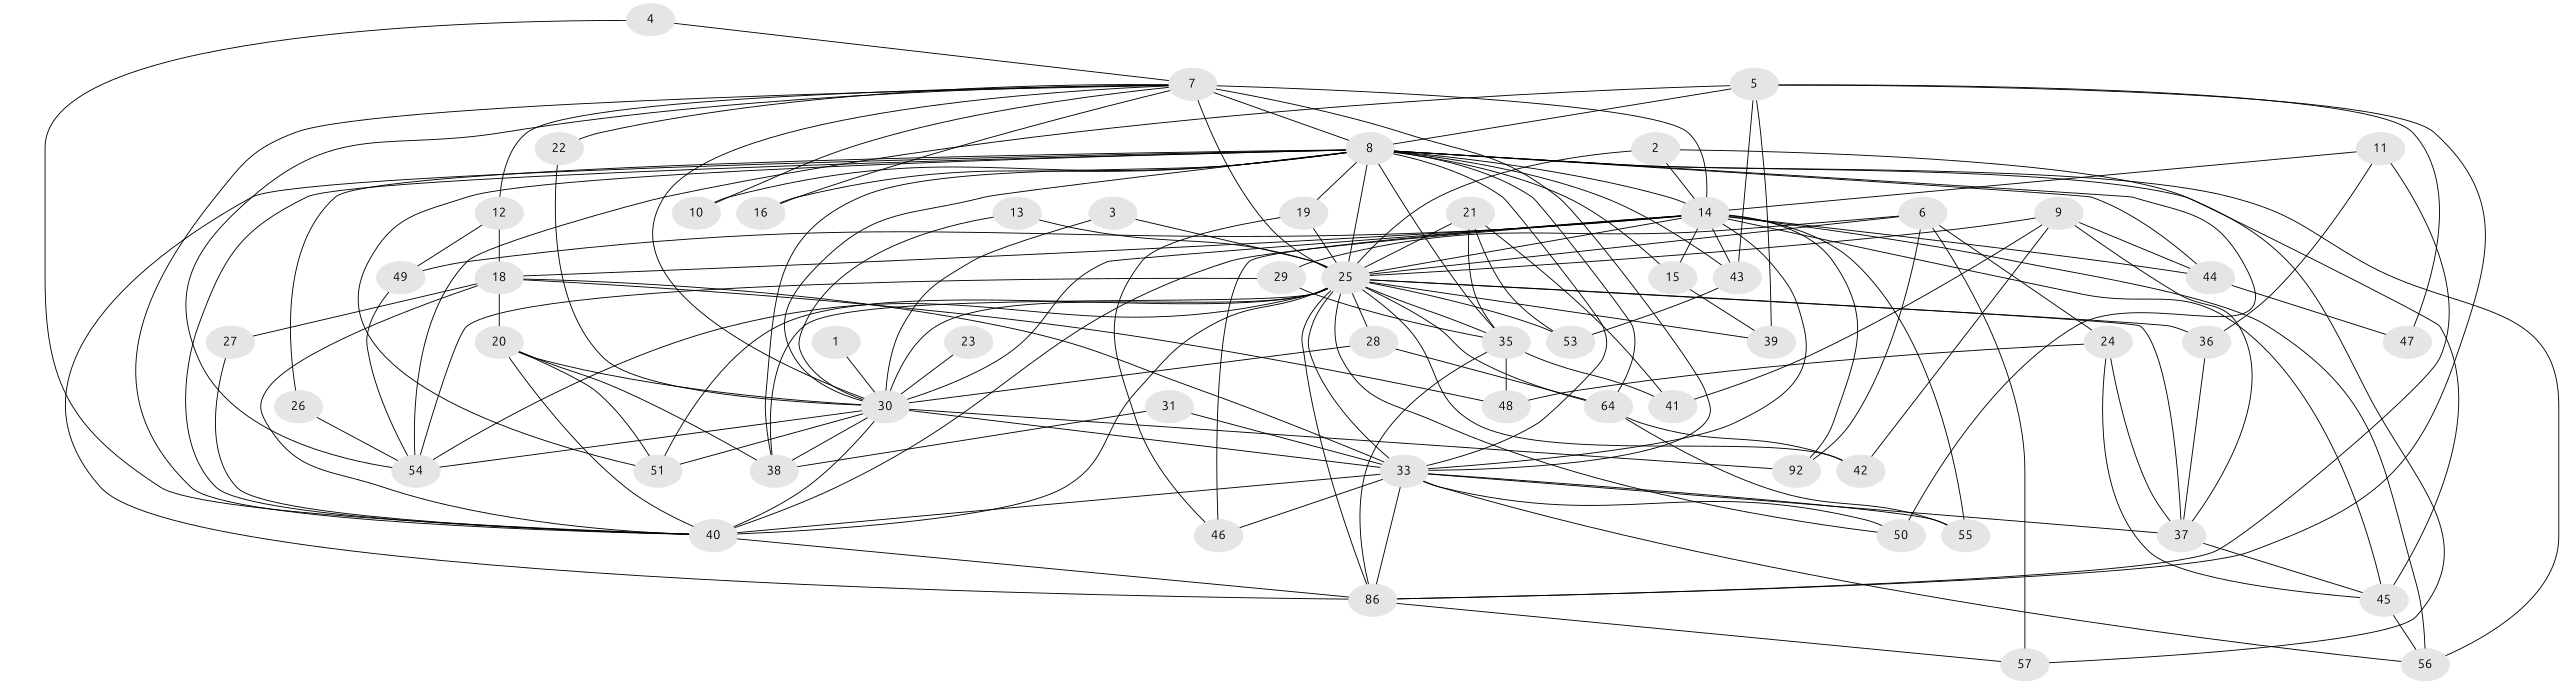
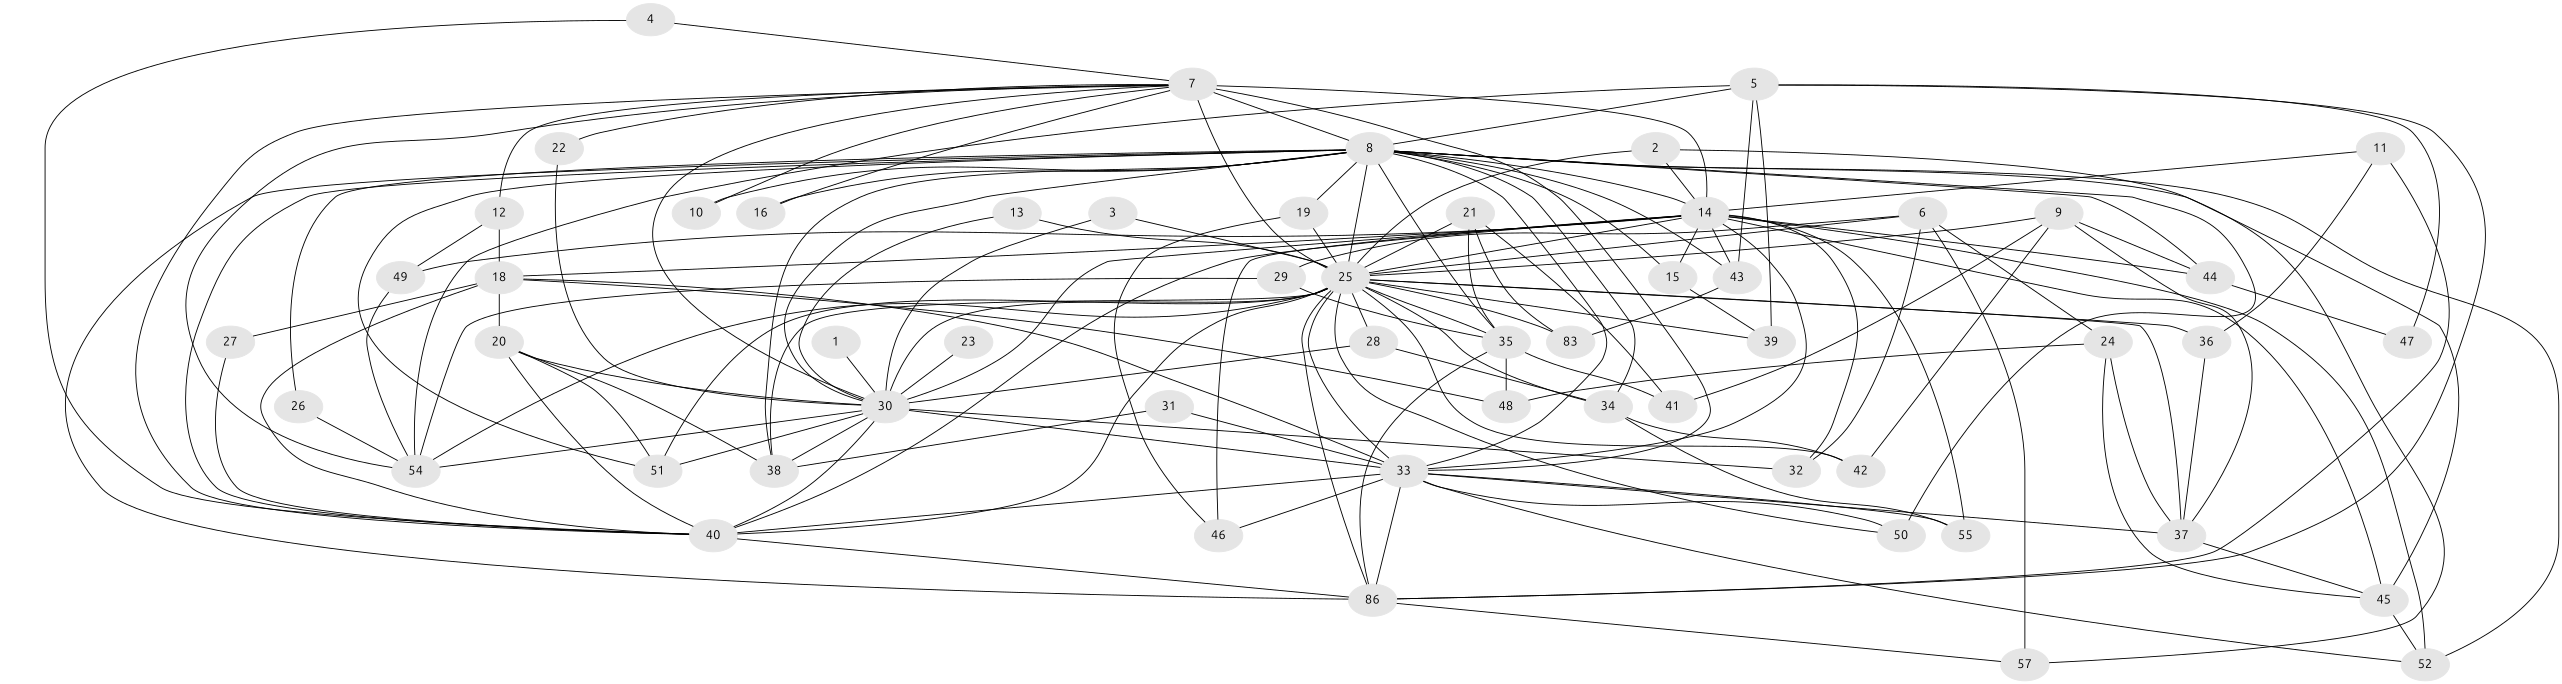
node "53": label "53" -> "83"
node "64": label "64" -> "34"
node "92": label "92" -> "32"
node "56": label "56" -> "52"
